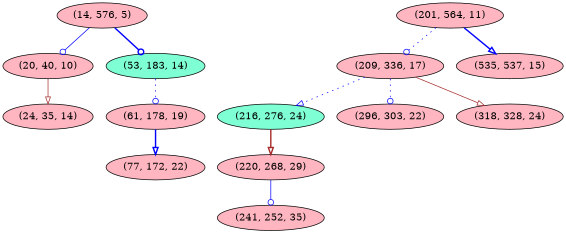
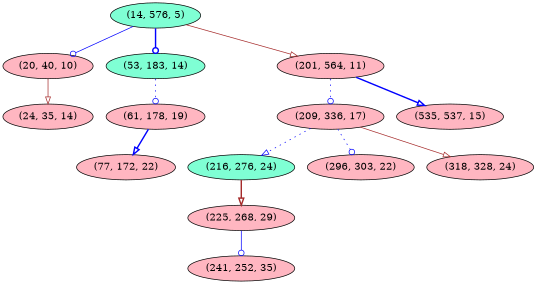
node "(14, 576, 5)": fillcolor lightpink -> aquamarine
edge "(14, 576, 5)" -> "(201, 564, 11)": added
node "(220, 268, 29)": label "(220, 268, 29)" -> "(225, 268, 29)"
